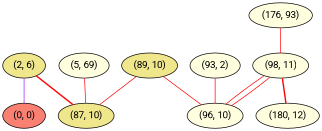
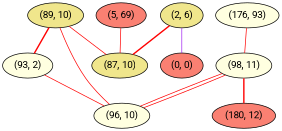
edge "(89, 10)" -- "(93, 2)": added
node "(5, 69)": fillcolor lightyellow -> salmon
node "(180, 12)": fillcolor lightyellow -> salmon
